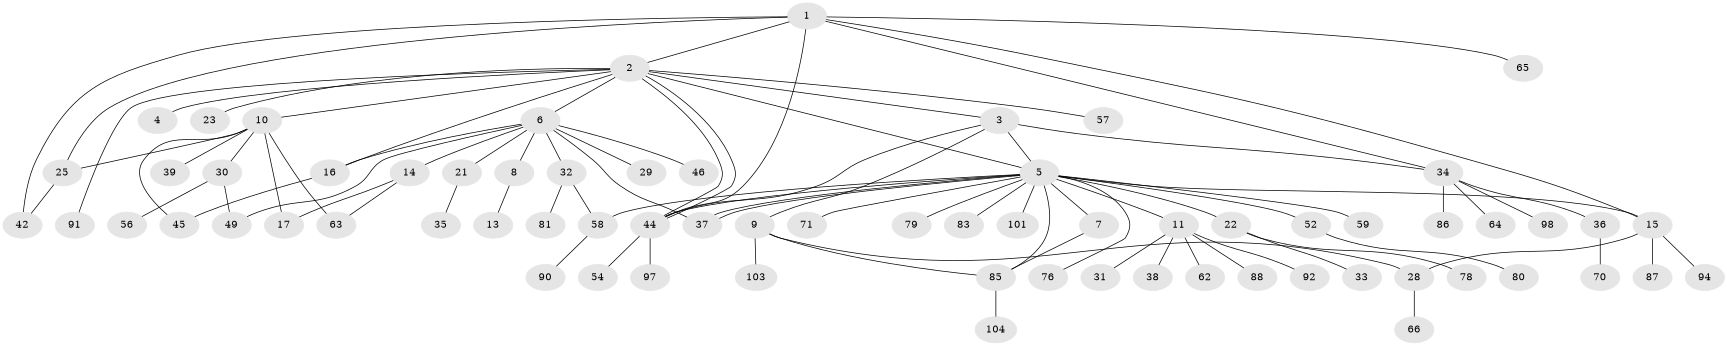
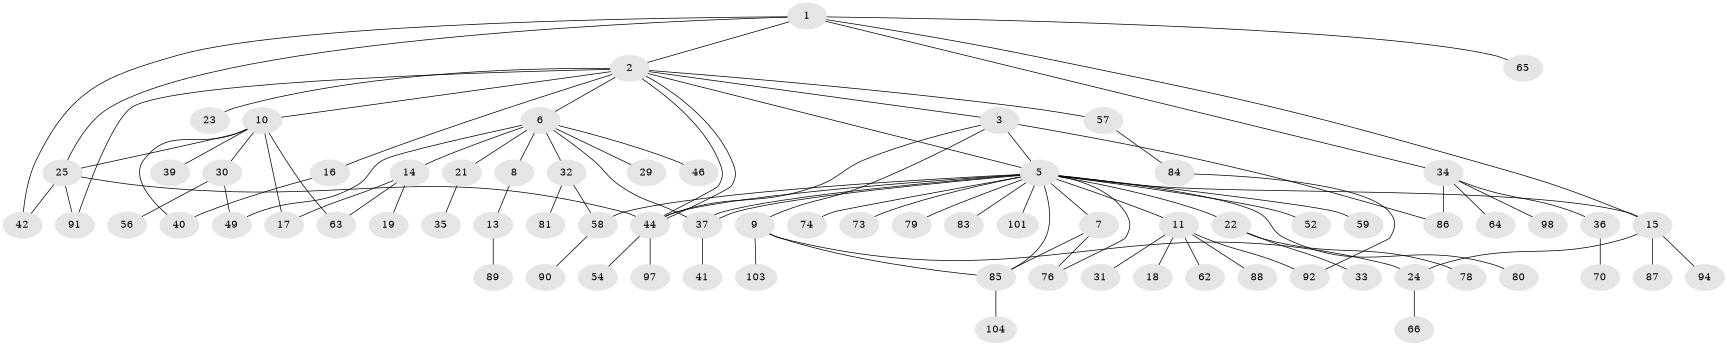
node "4": removed
edge "6" -- "16": removed
edge "3" -- "34": now "3" -- "86"
edge "1" -- "44": now "25" -- "44"
node "84": added
edge "25" -- "91": added
node "45": label "45" -> "40"
node "19": added
node "71": label "71" -> "74"
node "73": added
edge "7" -- "76": added
edge "52" -- "80": now "5" -- "80"
node "89": added
node "41": added
node "38": label "38" -> "18"
node "28": label "28" -> "24"
